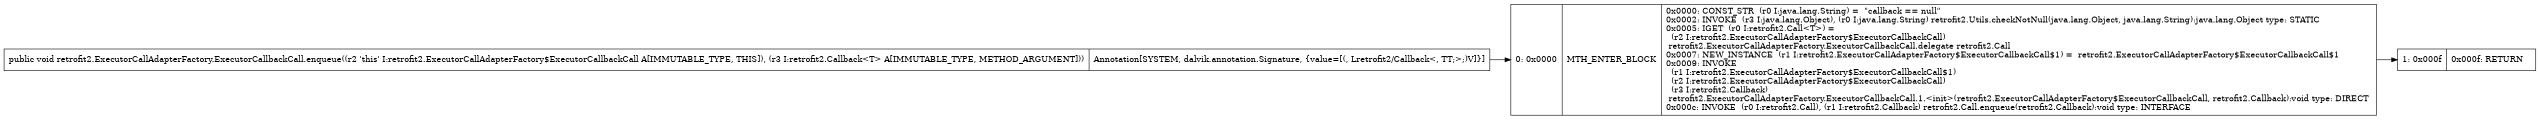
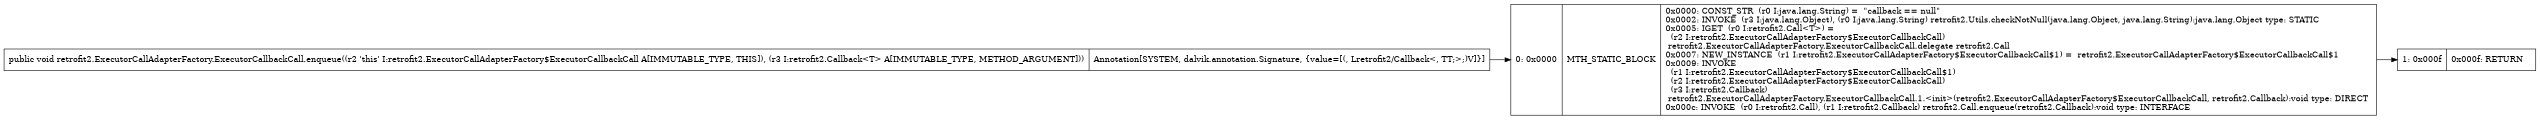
node "0: 0x0000": text "MTH_ENTER_BLOCK" -> "MTH_STATIC_BLOCK"
